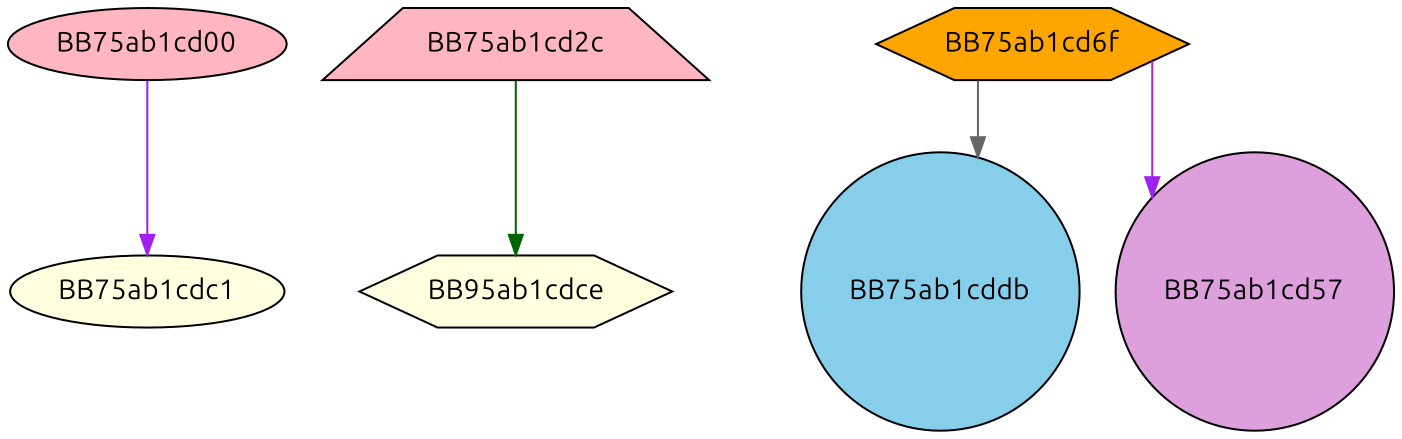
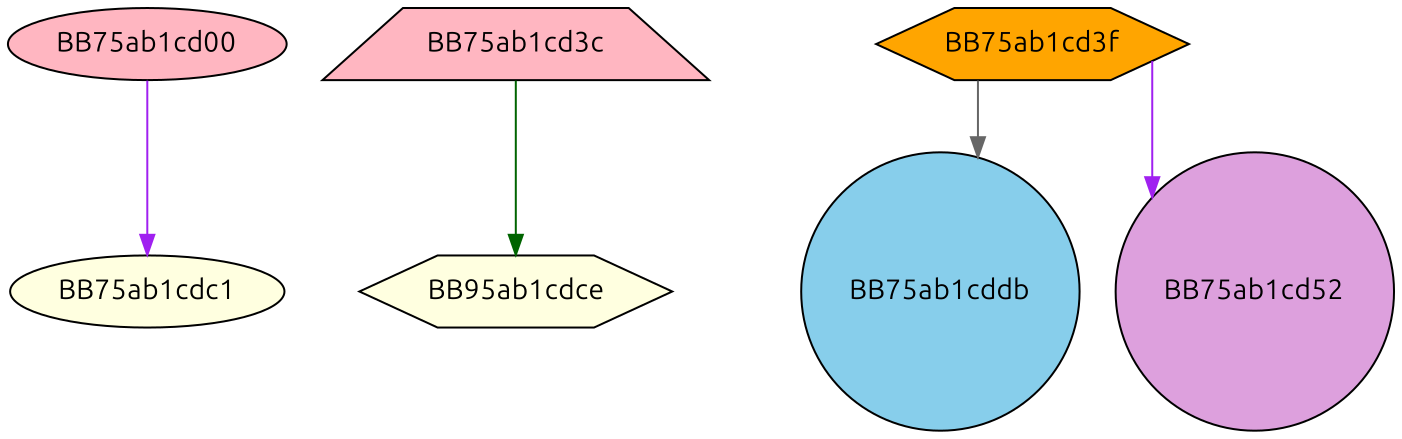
node "BB75ab1cd2c": label "BB75ab1cd2c" -> "BB75ab1cd3c"
node "BB75ab1cd6f": label "BB75ab1cd6f" -> "BB75ab1cd3f"
node "BB75ab1cd57": label "BB75ab1cd57" -> "BB75ab1cd52"
